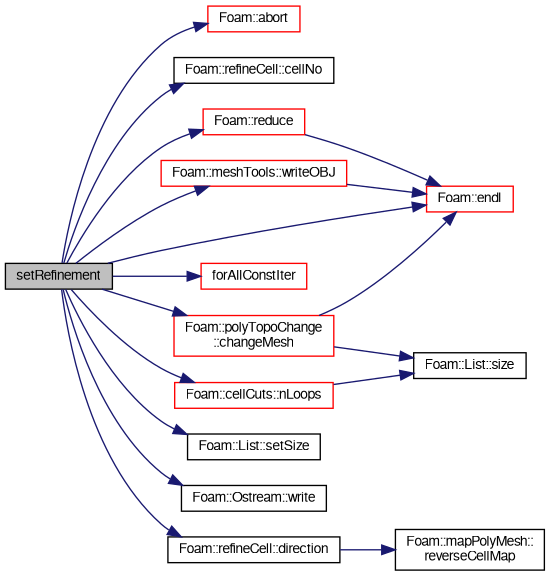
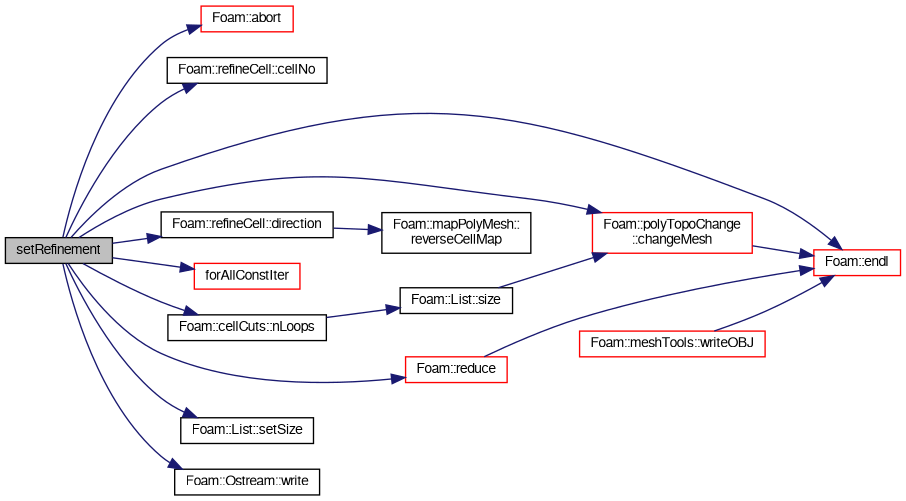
edge "setRefinement" -> "Foam::meshTools::writeOBJ": removed
edge "Foam::polyTopoChange ::changeMesh" -> "Foam::List::size": reversed
node "Foam::cellCuts::nLoops": color red -> black
